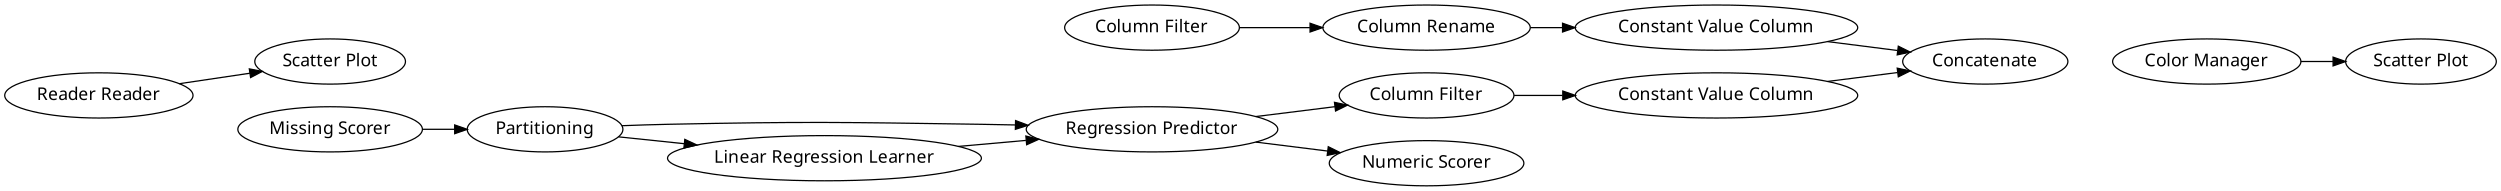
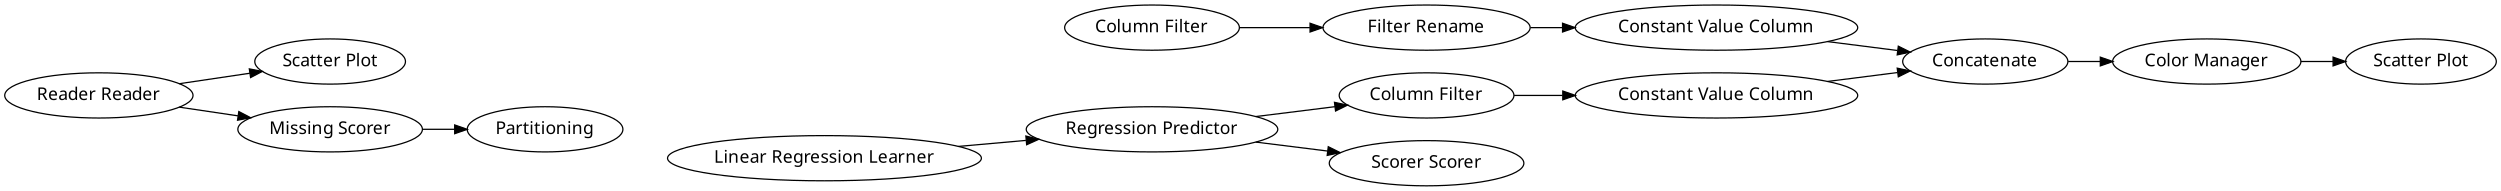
node "Column Rename": label "Column Rename" -> "Filter Rename"
edge "Concatenate" -> "Color Manager": added
edge "Reader Reader" -> "Missing Scorer": added
edge "Partitioning" -> "Regression Predictor": removed
edge "Partitioning" -> "Linear Regression Learner": removed
node "Numeric Scorer": label "Numeric Scorer" -> "Scorer Scorer"
